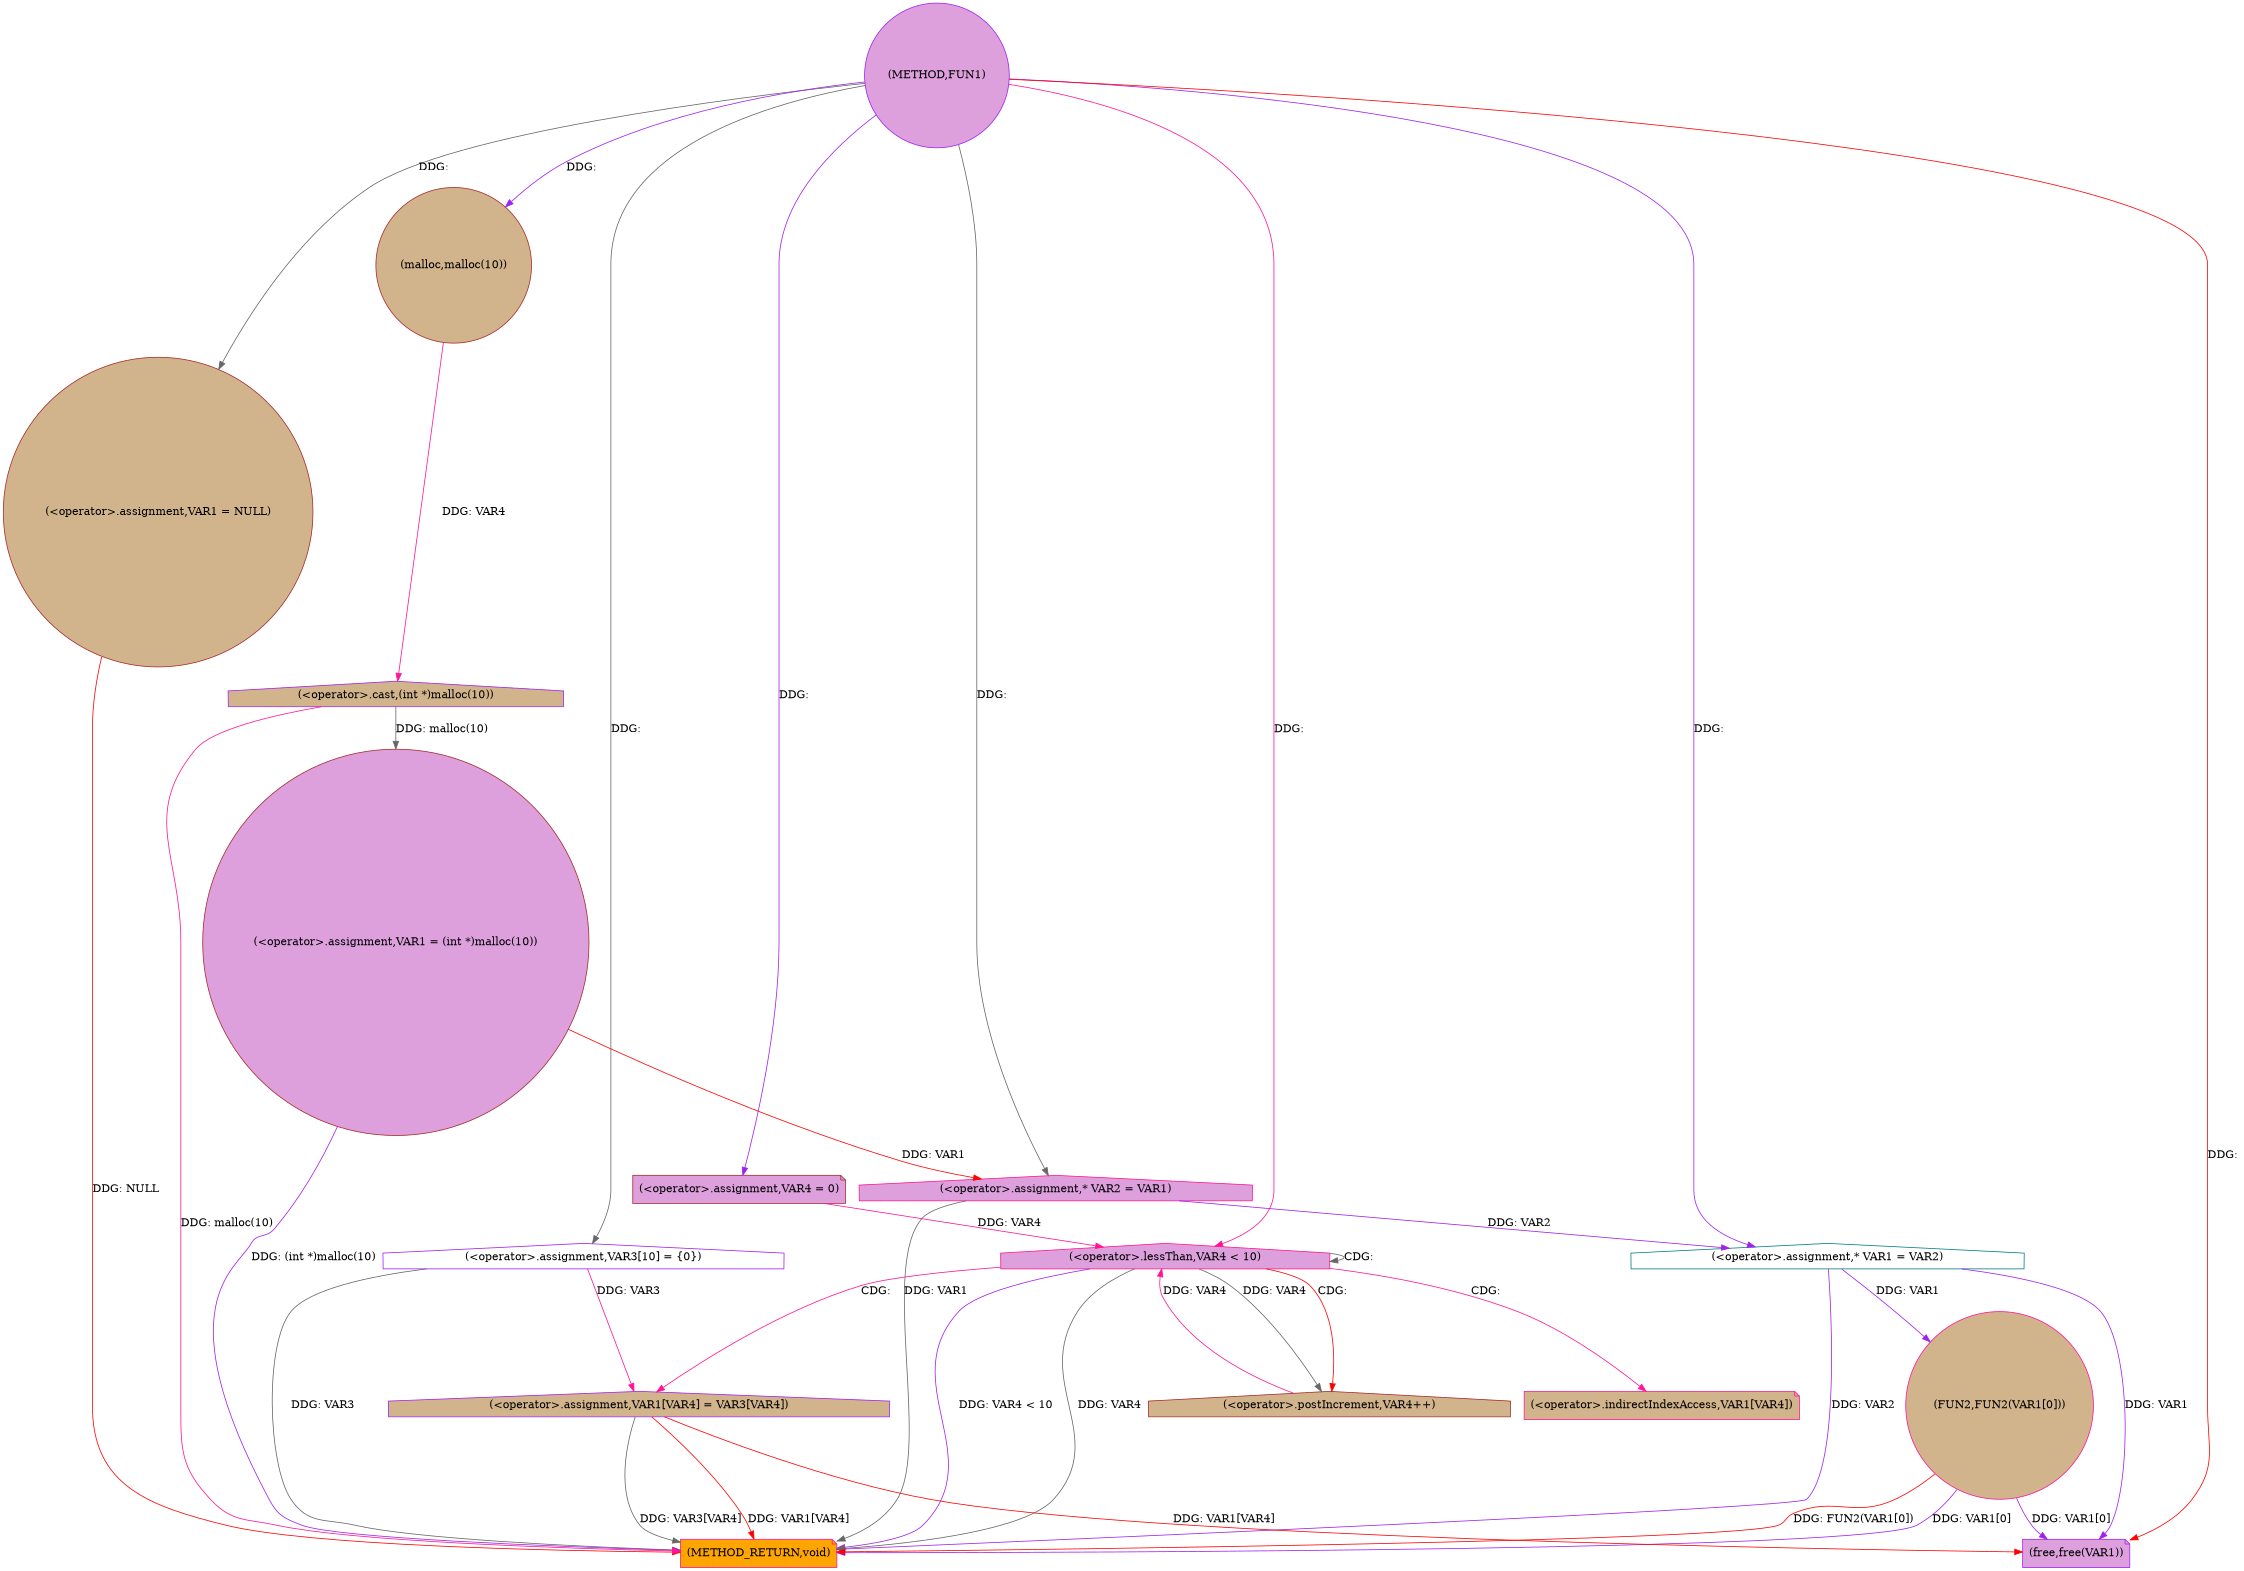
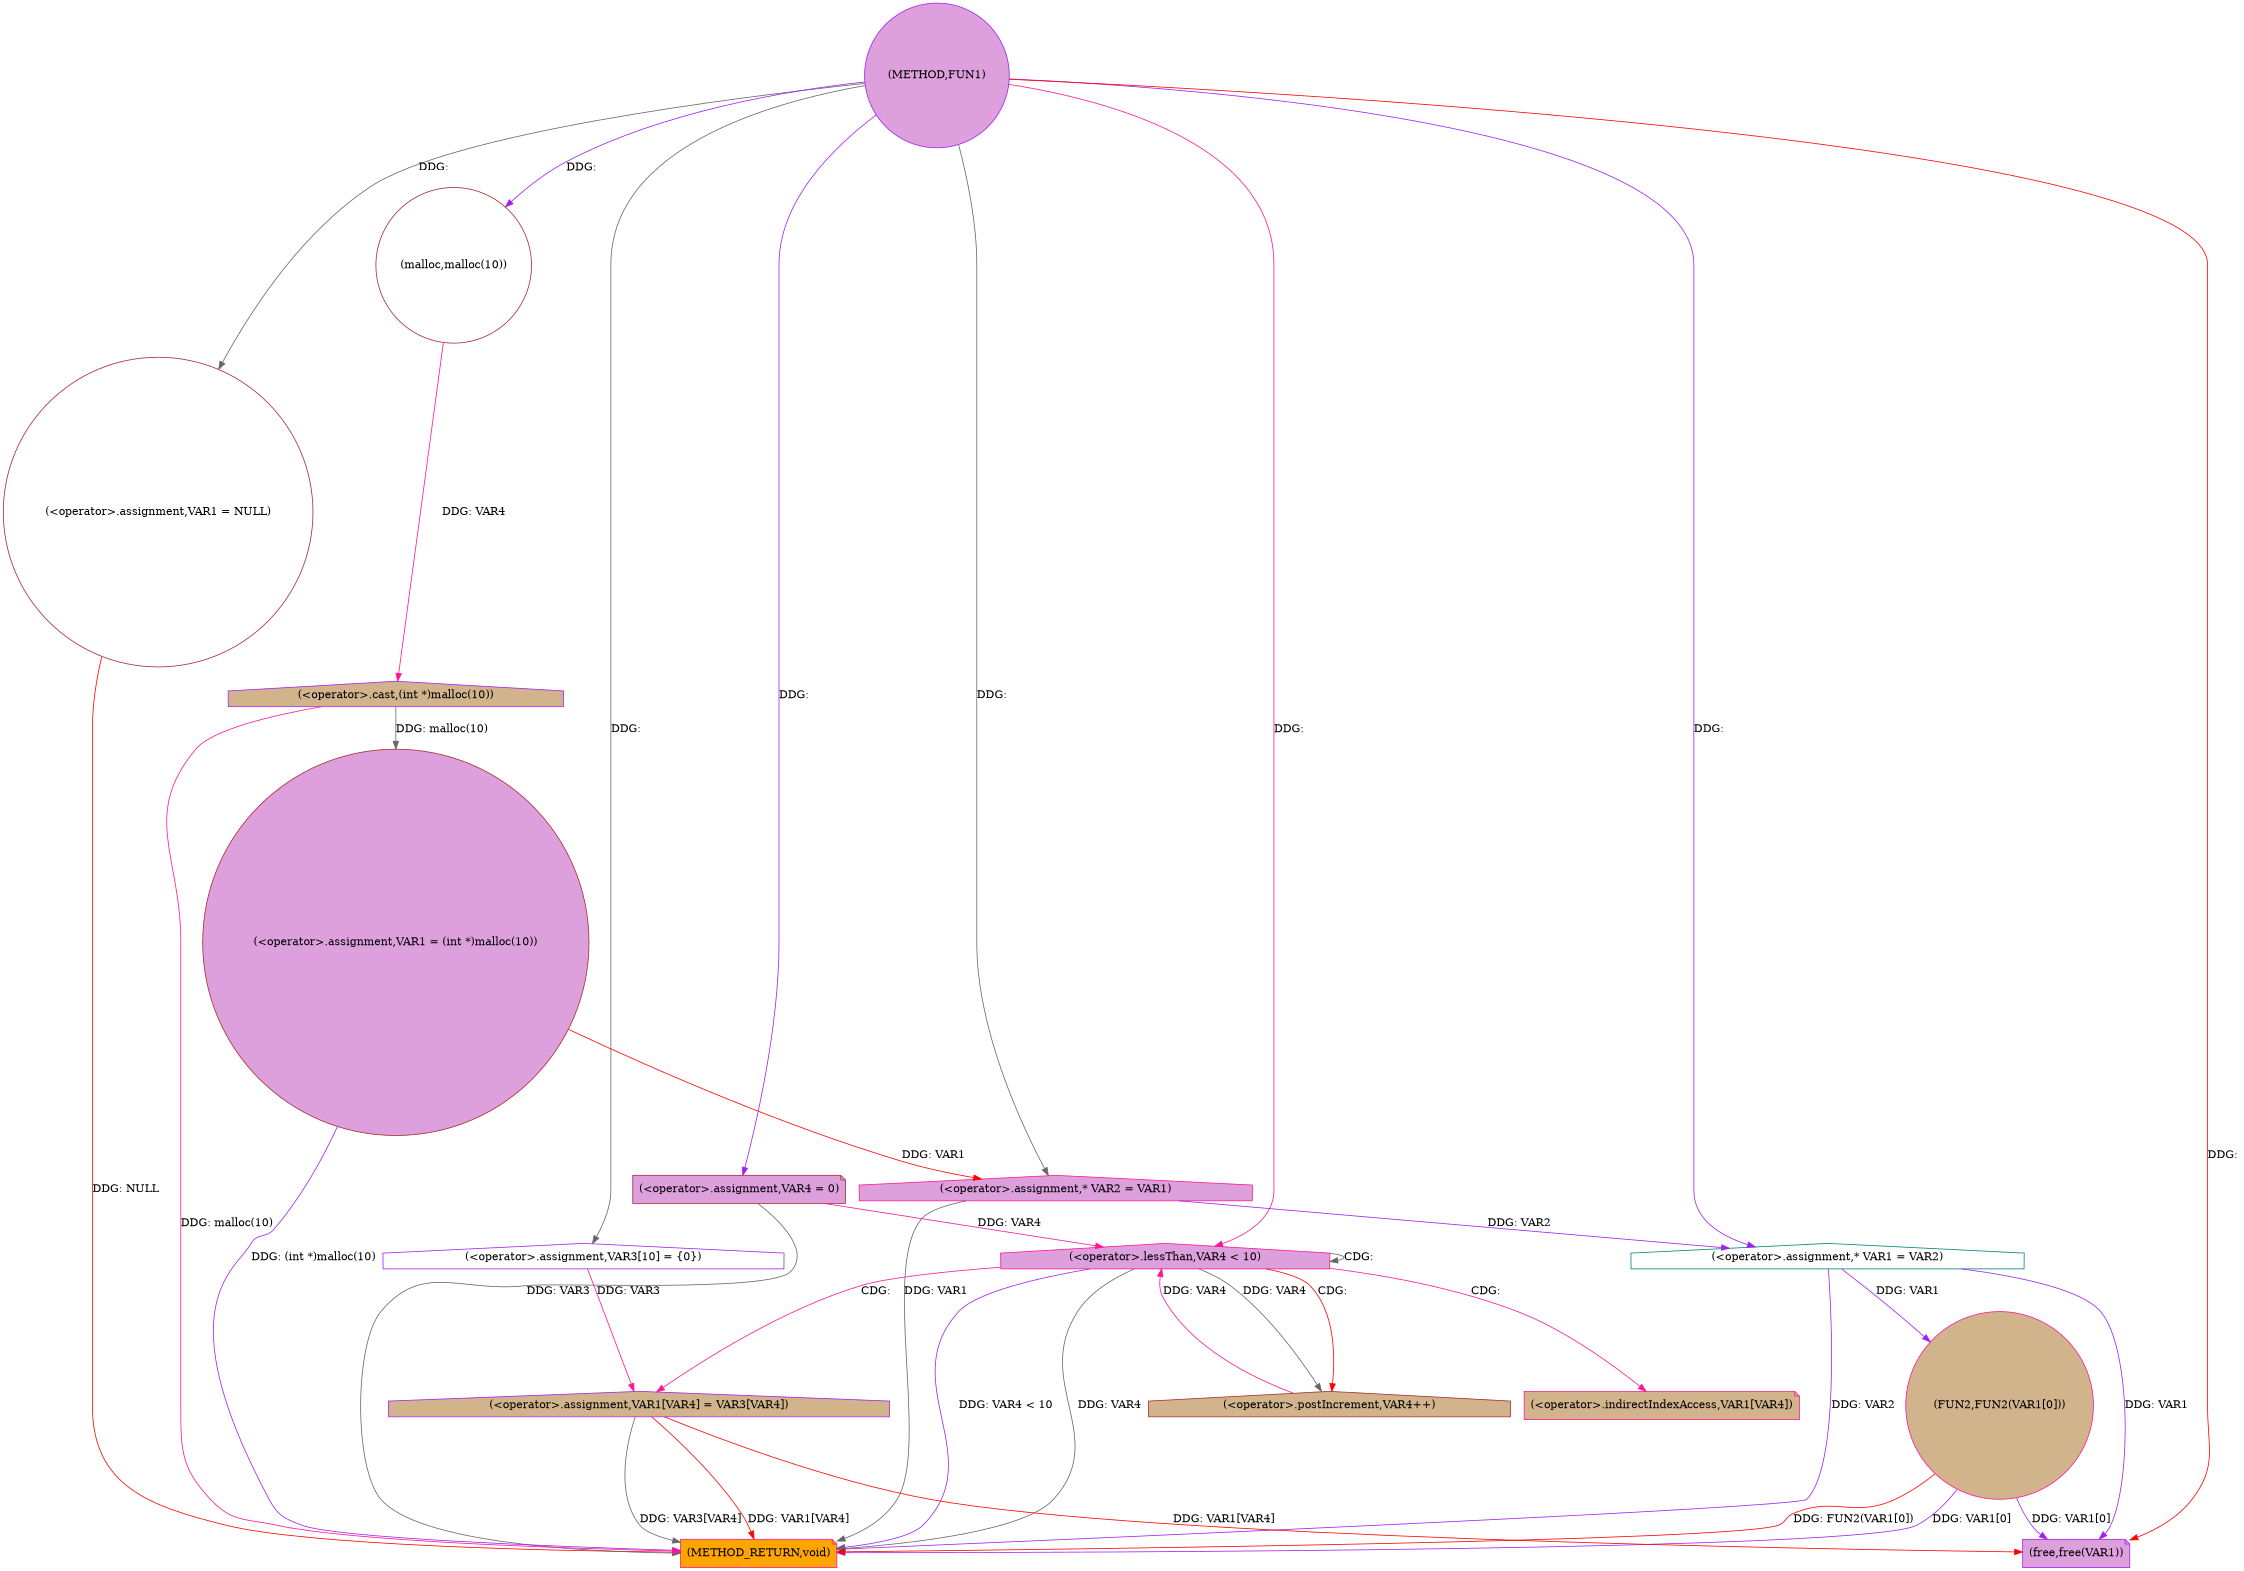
node "(malloc,malloc(10))": fillcolor tan -> white
node "(<operator>.assignment,VAR1 = NULL)": fillcolor tan -> white
edge "(<operator>.assignment,VAR3[10] = {0})" -> "(METHOD_RETURN,void)": now "(<operator>.assignment,VAR4 = 0)" -> "(METHOD_RETURN,void)"
